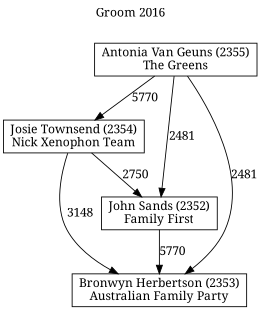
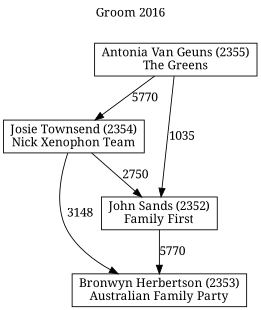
edge "Antonia Van Geuns (2355) The Greens" -> "John Sands (2352) Family First": label "2481" -> "1035"
edge "Antonia Van Geuns (2355) The Greens" -> "Bronwyn Herbertson (2353) Australian Family Party": removed, label "2481"
